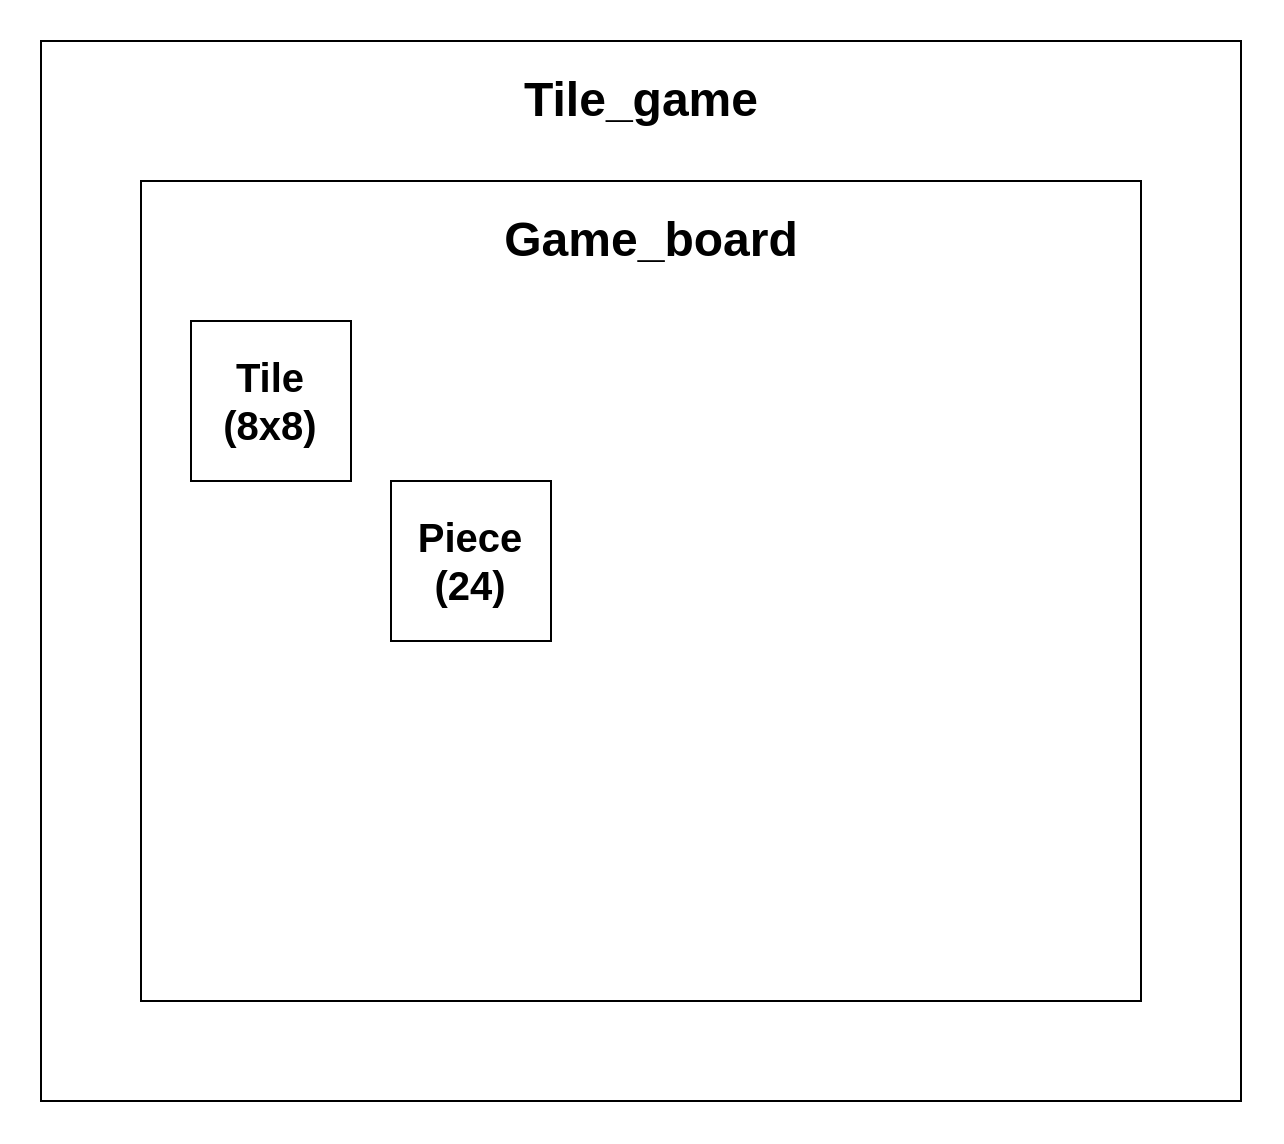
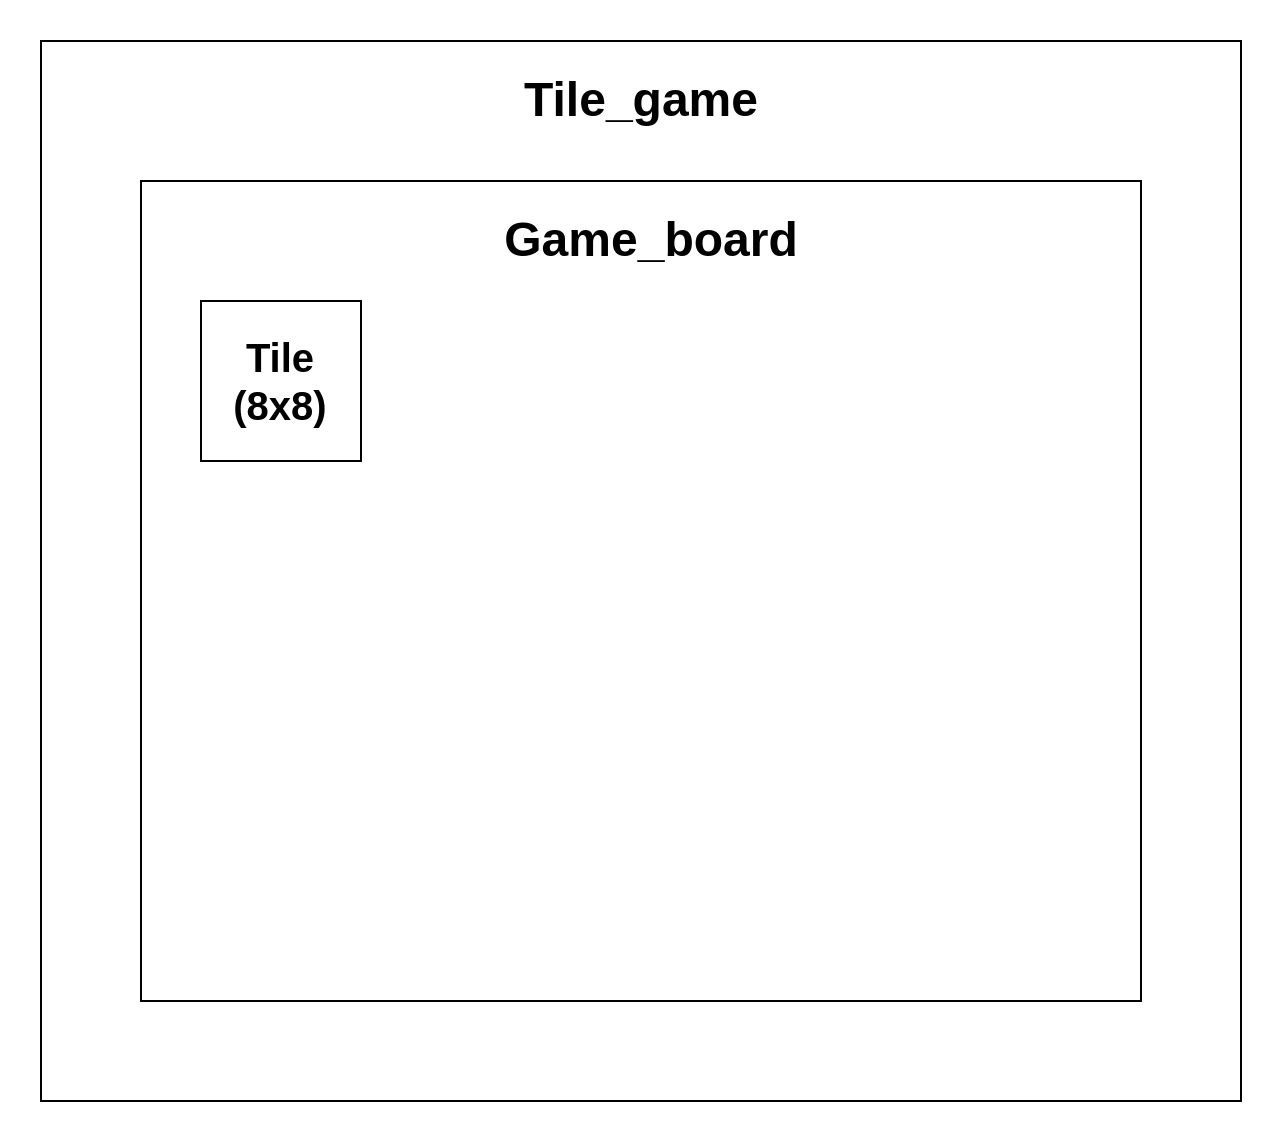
node "Tile (8x8)": moved (271, 401) -> (281, 381)
node "Piece (24)": removed
